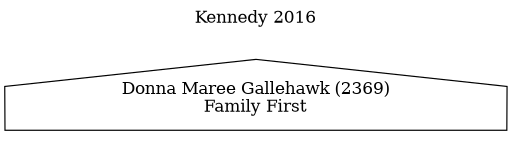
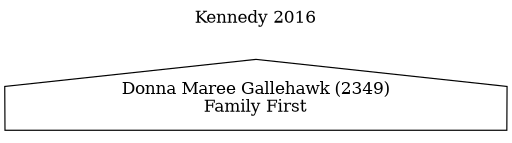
node "Donna Maree Gallehawk (2369) Family First": label "Donna Maree Gallehawk (2369) Family First" -> "Donna Maree Gallehawk (2349) Family First"
